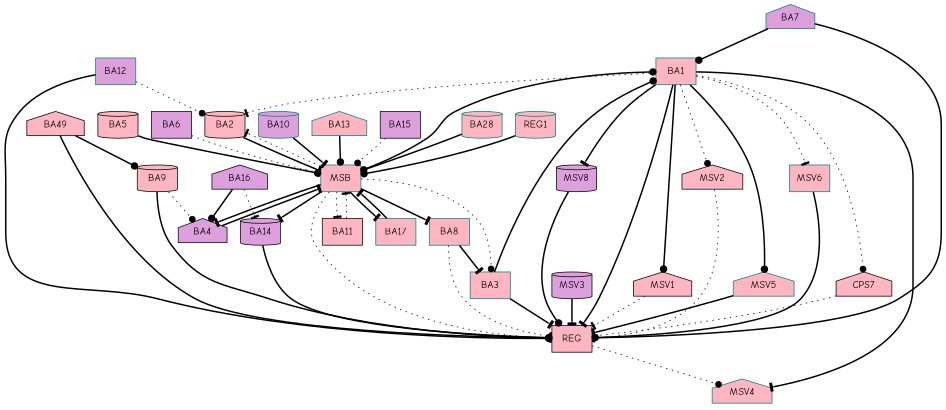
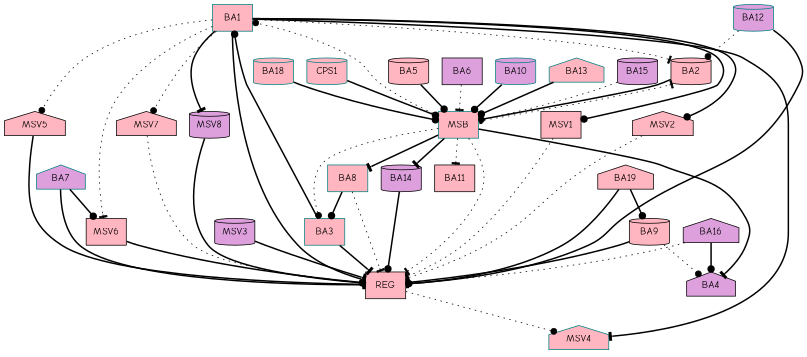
edge "BA7" -> "BA1": now "BA7" -> "MSV6"
node "BA12": shape box -> cylinder
edge "MSB" -> "BA1": style bold -> dotted
edge "BA1" -> "MSV2": style dotted -> bold
node "BA49": label "BA49" -> "BA19"
node "BA15": shape box -> cylinder
node "BA28": label "BA28" -> "BA18"
node "REG1": label "REG1" -> "CPS1"
edge "BA10" -> "MSB": arrowhead tee -> dot
edge "BA1" -> "MSV5": style bold -> dotted
node "MSV6": color teal -> black
edge "BA16" -> "BA14": now "BA16" -> "REG"
edge "BA11" -> "MSB": removed
edge "BA4" -> "MSB": removed
node "BA17": removed
edge "BA8" -> "BA3": arrowhead tee -> dot
node "MSV1": shape house -> box
node "MSV5": color teal -> black
node "CPS7": label "CPS7" -> "MSV7"
edge "MSB" -> "REG": arrowhead dot -> tee
